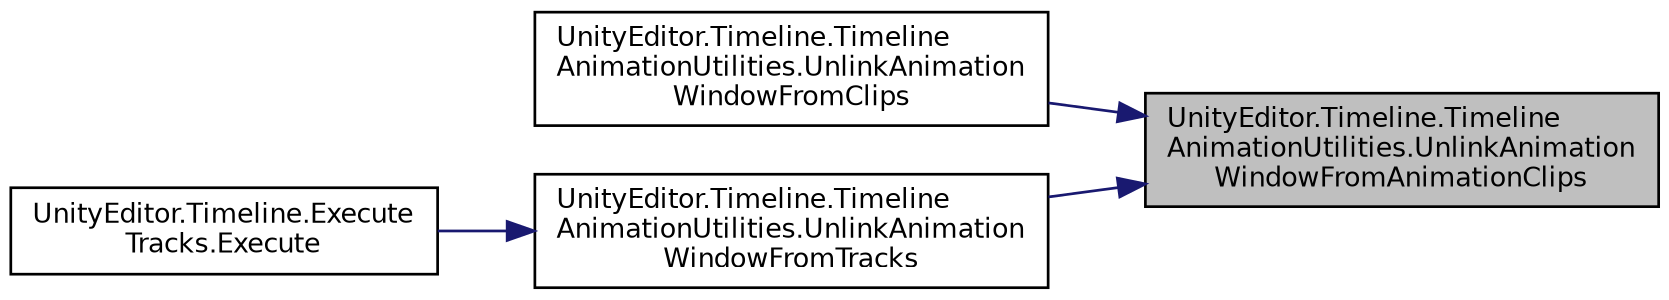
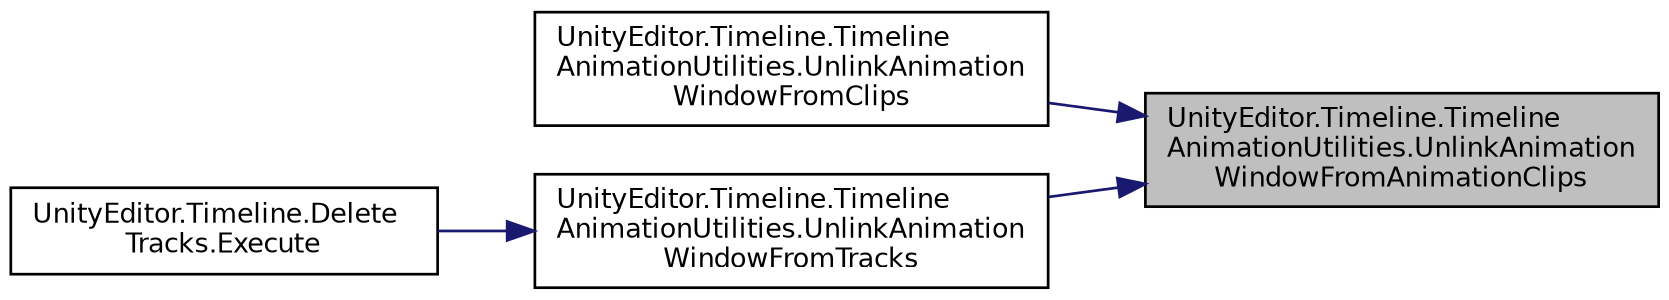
node "UnityEditor.Timeline.Execute Tracks.Execute": label "UnityEditor.Timeline.Execute Tracks.Execute" -> "UnityEditor.Timeline.Delete Tracks.Execute"
